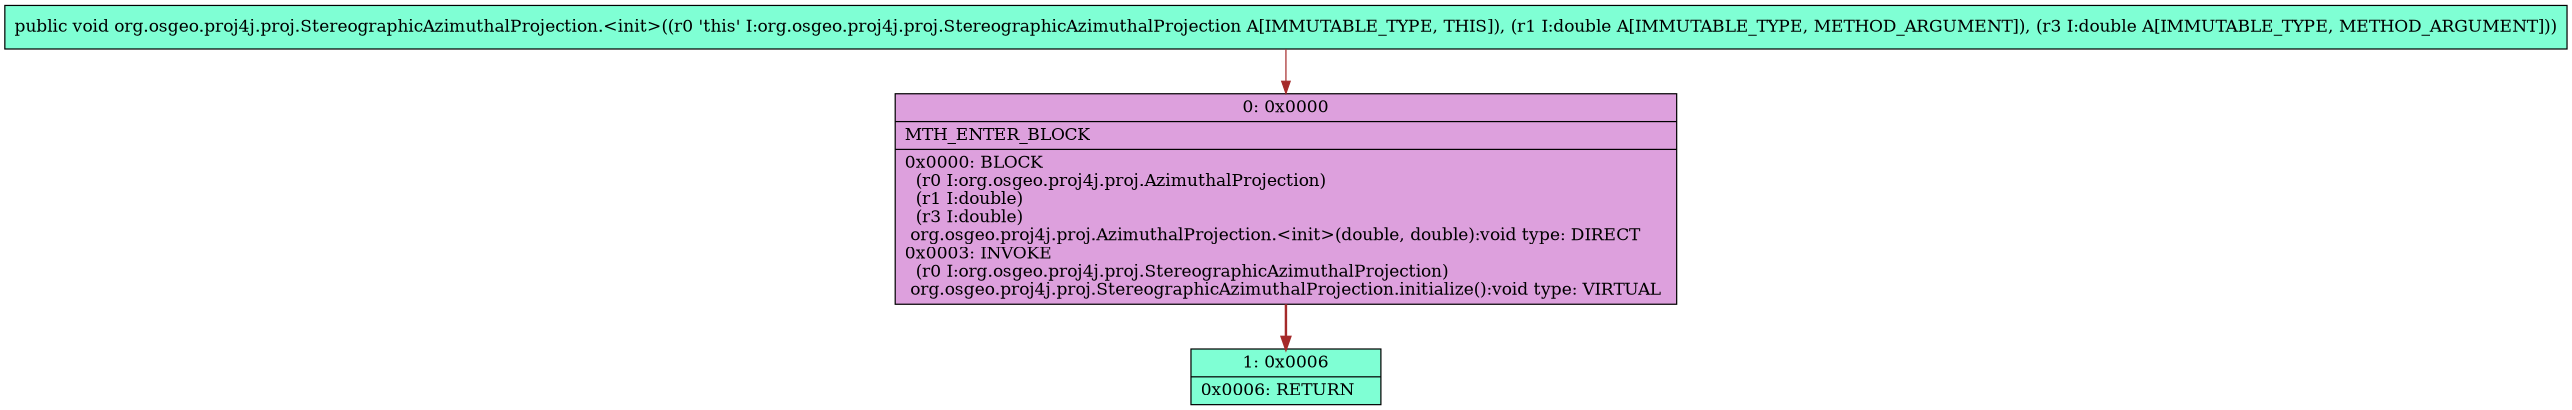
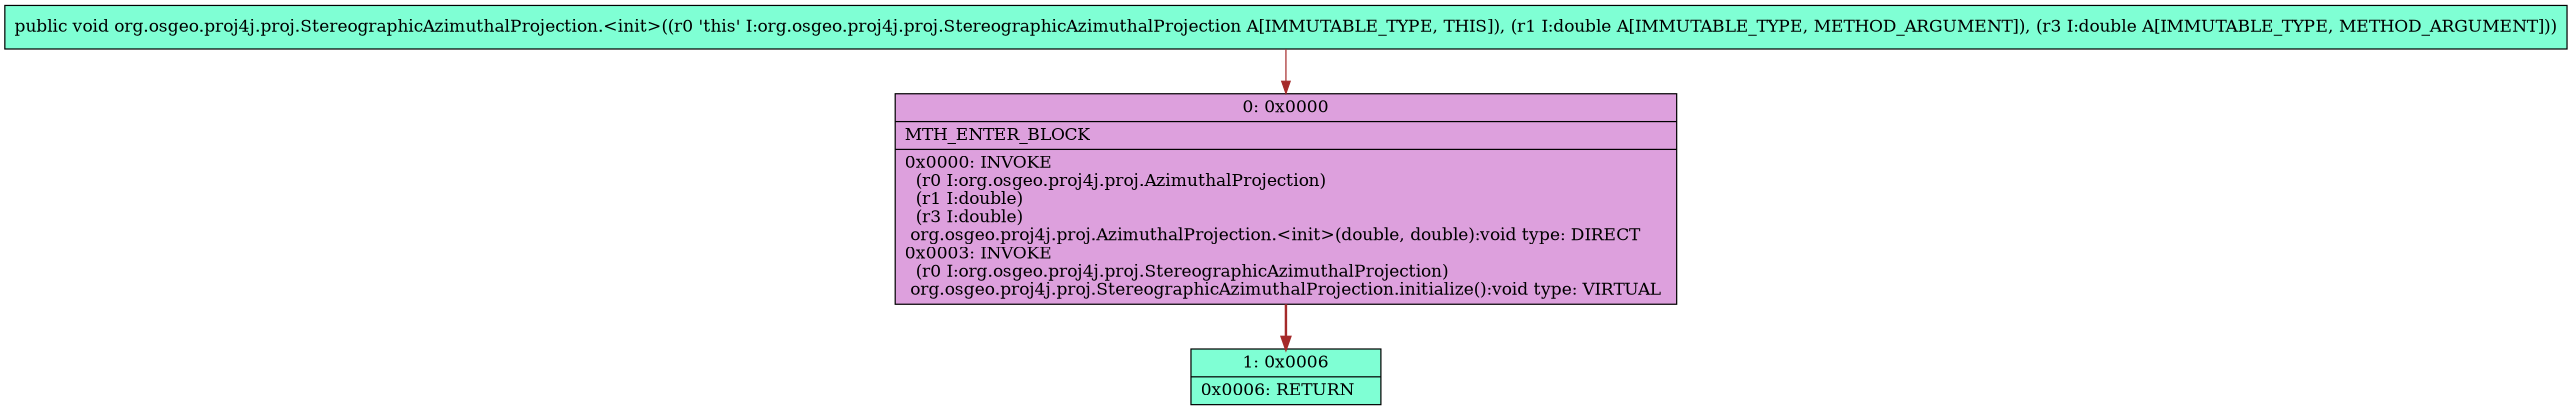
node "0: 0x0000": text "0x0000: BLOCK" -> "0x0000: INVOKE"
